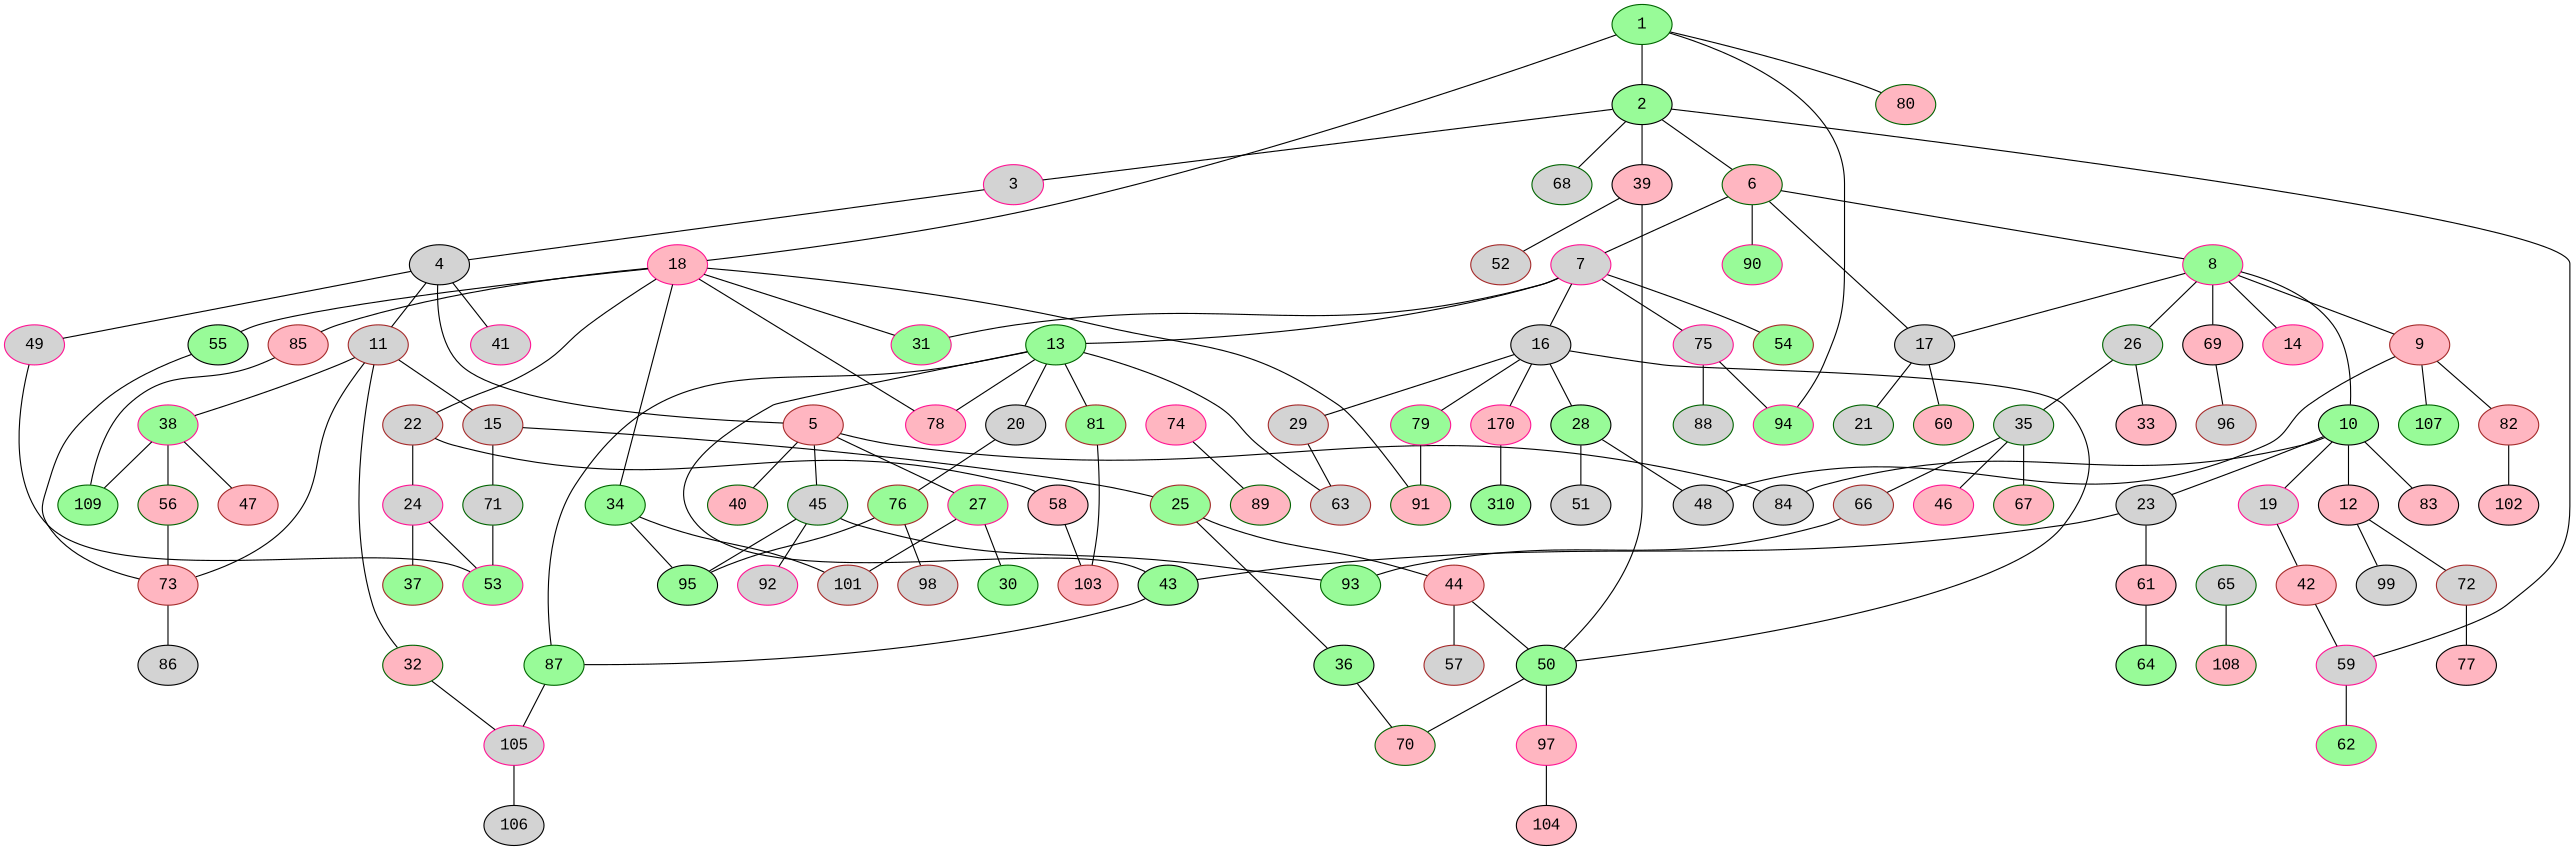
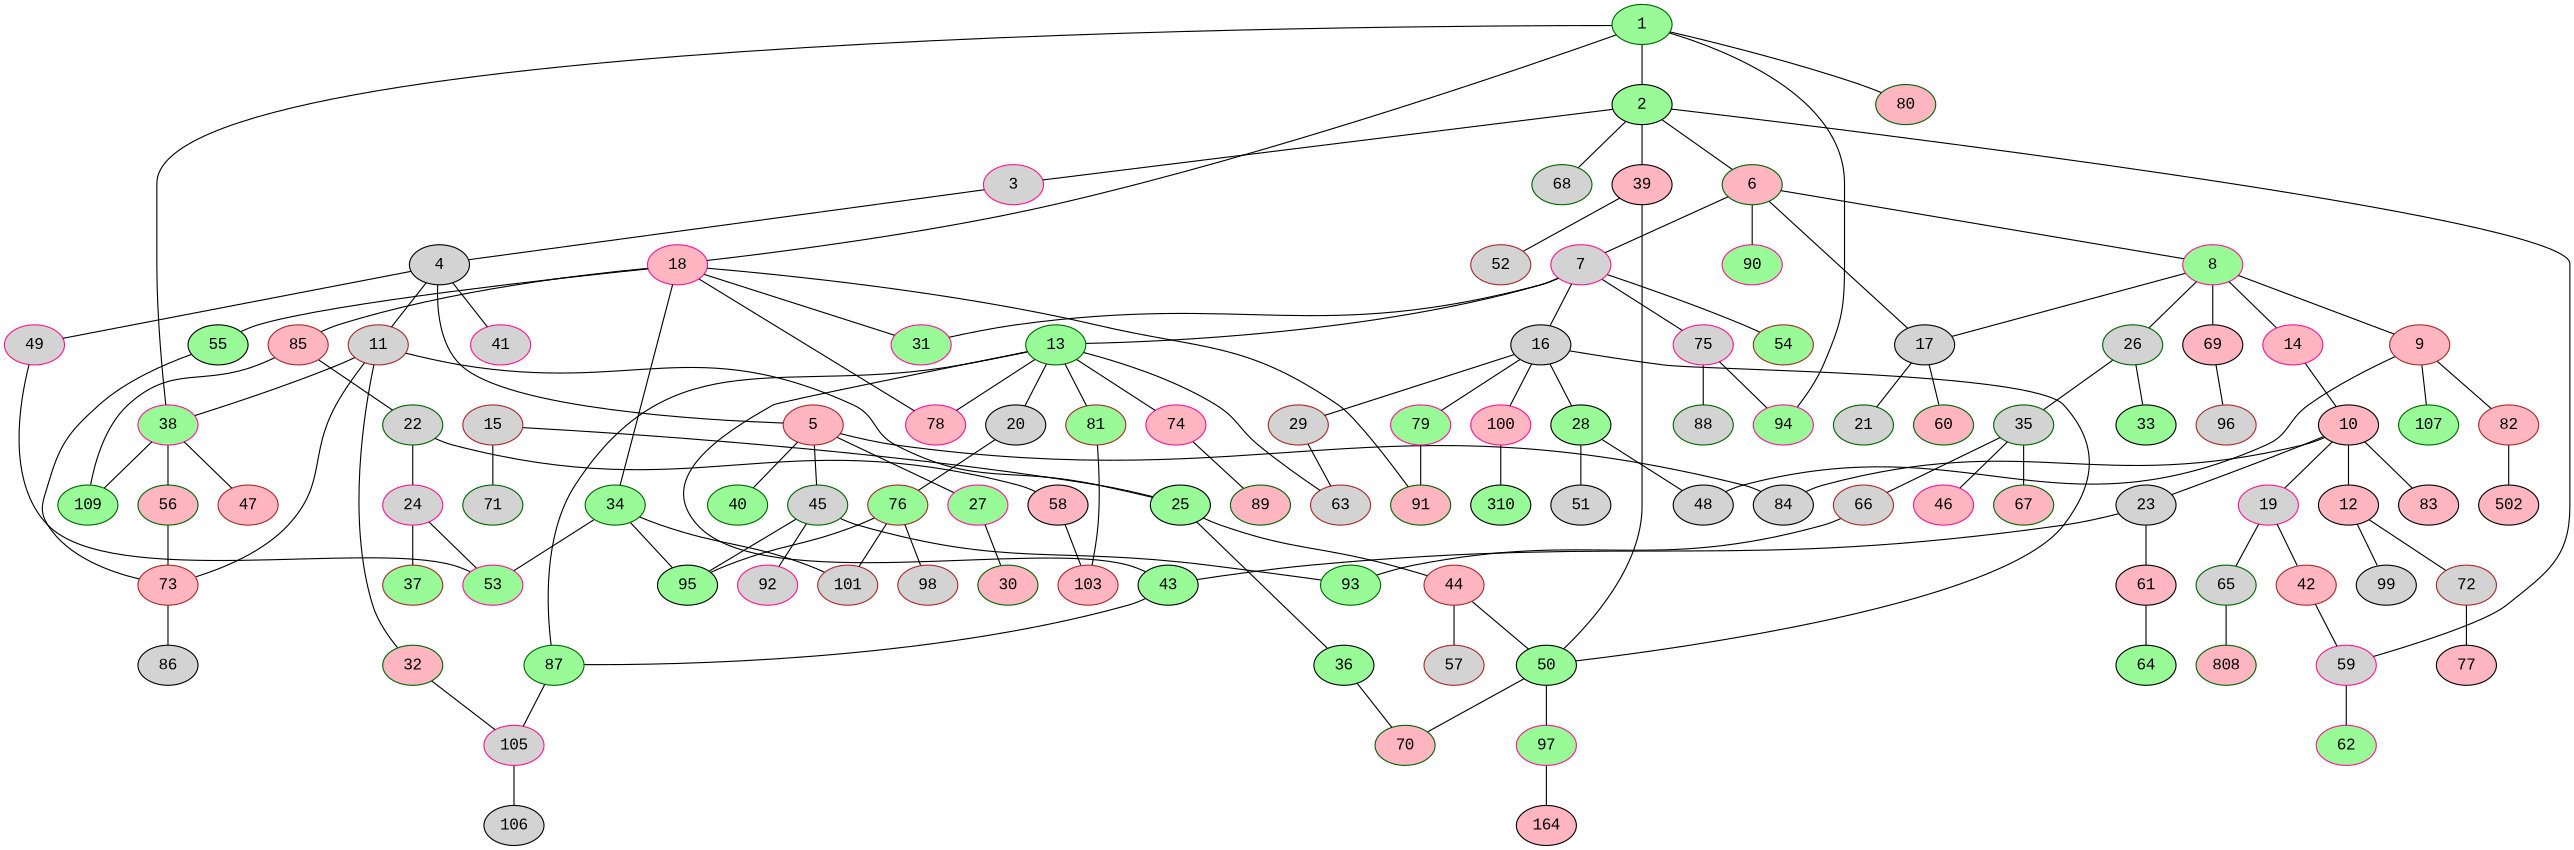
edge "1" -- "38": added
edge "8" -- "10": now "14" -- "10"
edge "18" -- "22": now "85" -- "22"
edge "11" -- "15": now "11" -- "25"
edge "13" -- "74": added
node "22": color brown -> darkgreen
node "170": label "170" -> "100"
node "33": fillcolor lightpink -> palegreen
node "10": fillcolor palegreen -> lightpink
node "40": fillcolor lightpink -> palegreen
node "25": color brown -> black
node "102": label "102" -> "502"
edge "71" -- "53": now "34" -- "53"
edge "19" -- "65": added
edge "27" -- "101": now "76" -- "101"
node "30": fillcolor palegreen -> lightpink
node "108": label "108" -> "808"
node "97": fillcolor lightpink -> palegreen
node "104": label "104" -> "164"
